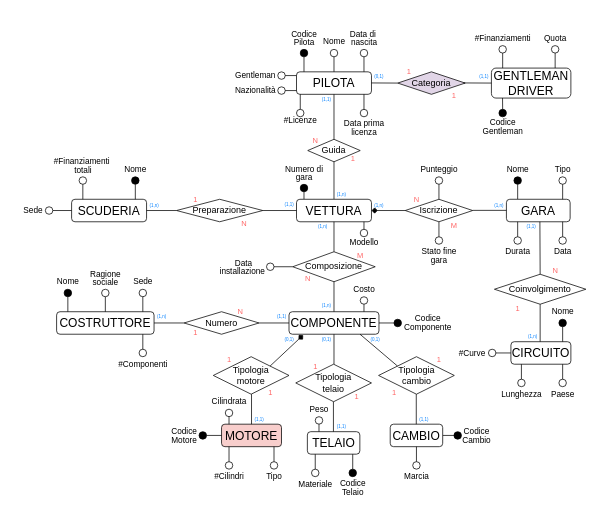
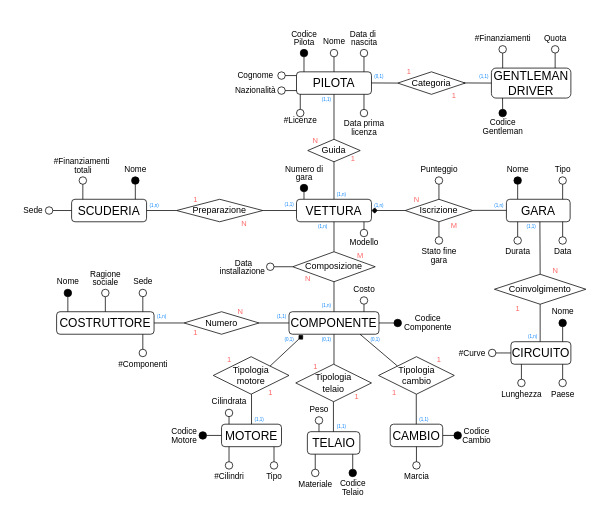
node "Gentleman": label "Gentleman" -> "Cognome"
node "Categoria": fillcolor #e1d5e7 -> #ffffff
node "MOTORE": fillcolor #f8cecc -> #ffffff
